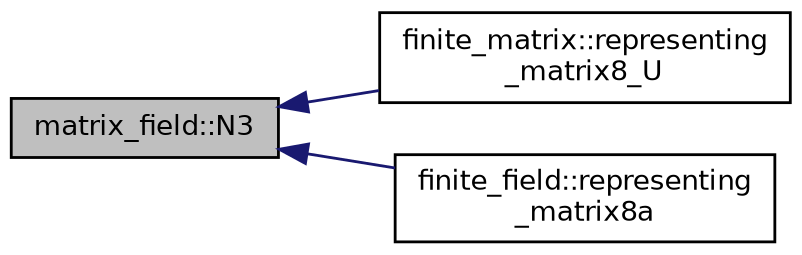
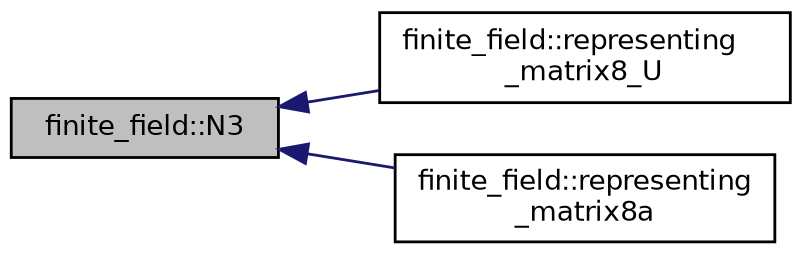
node "finite_matrix::representing _matrix8_U": label "finite_matrix::representing _matrix8_U" -> "finite_field::representing _matrix8_U"
node "matrix_field::N3": label "matrix_field::N3" -> "finite_field::N3"
